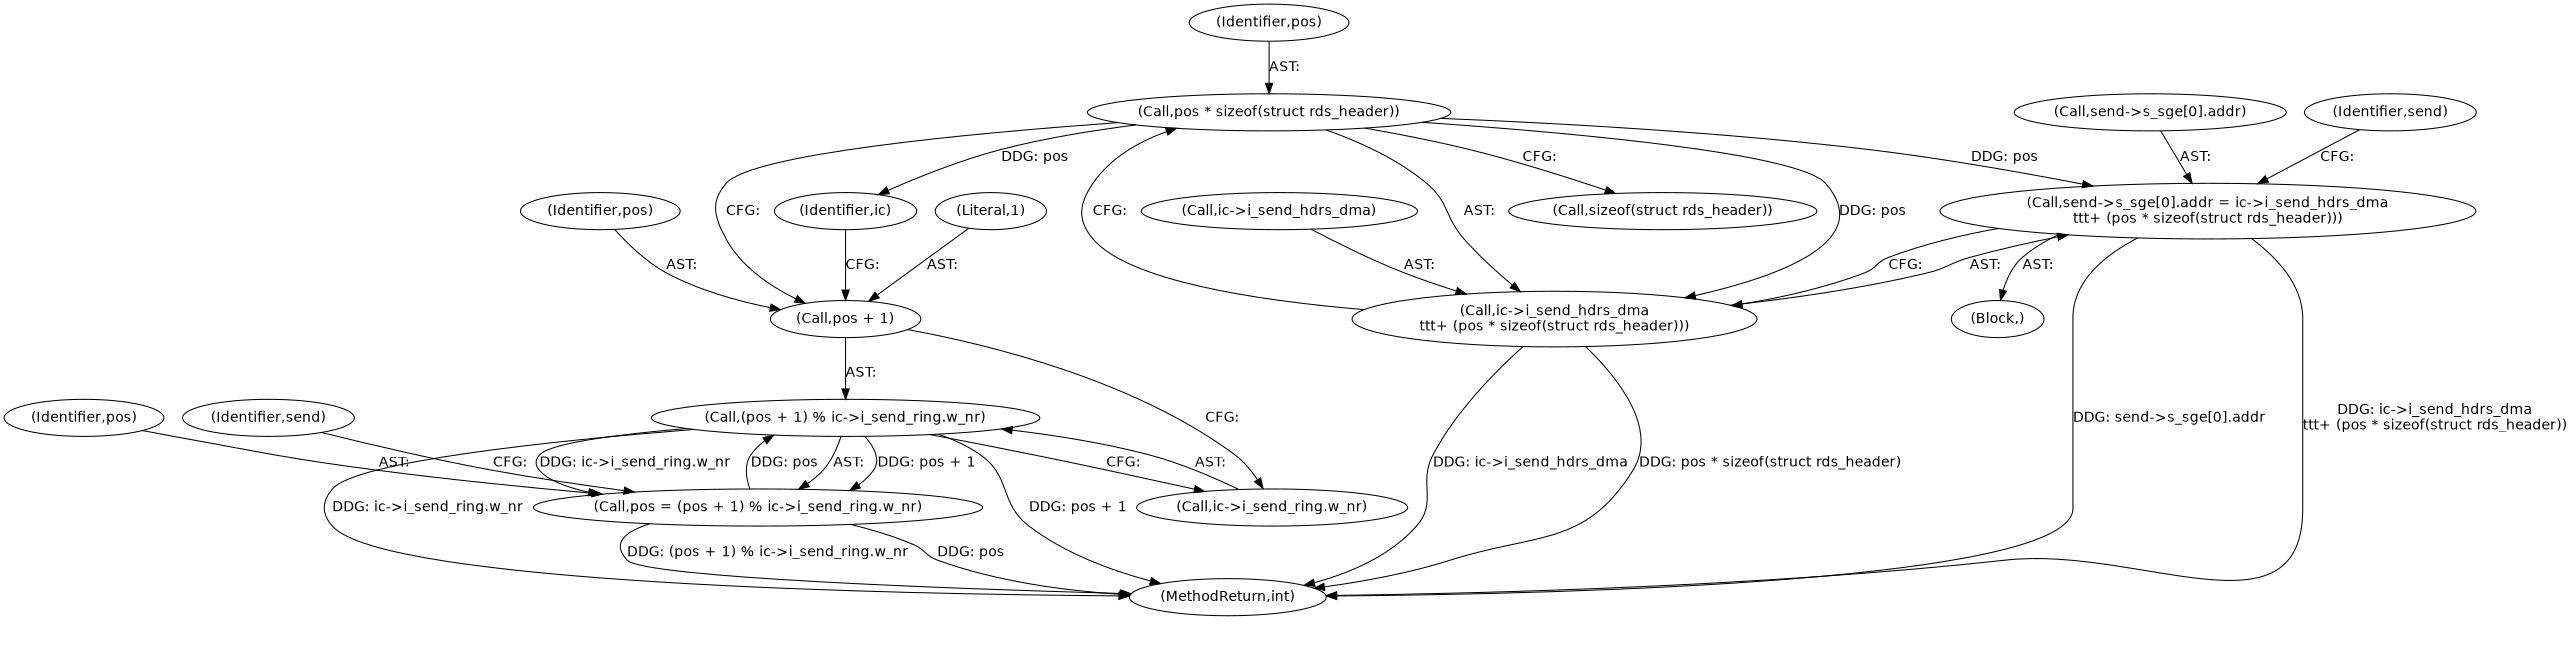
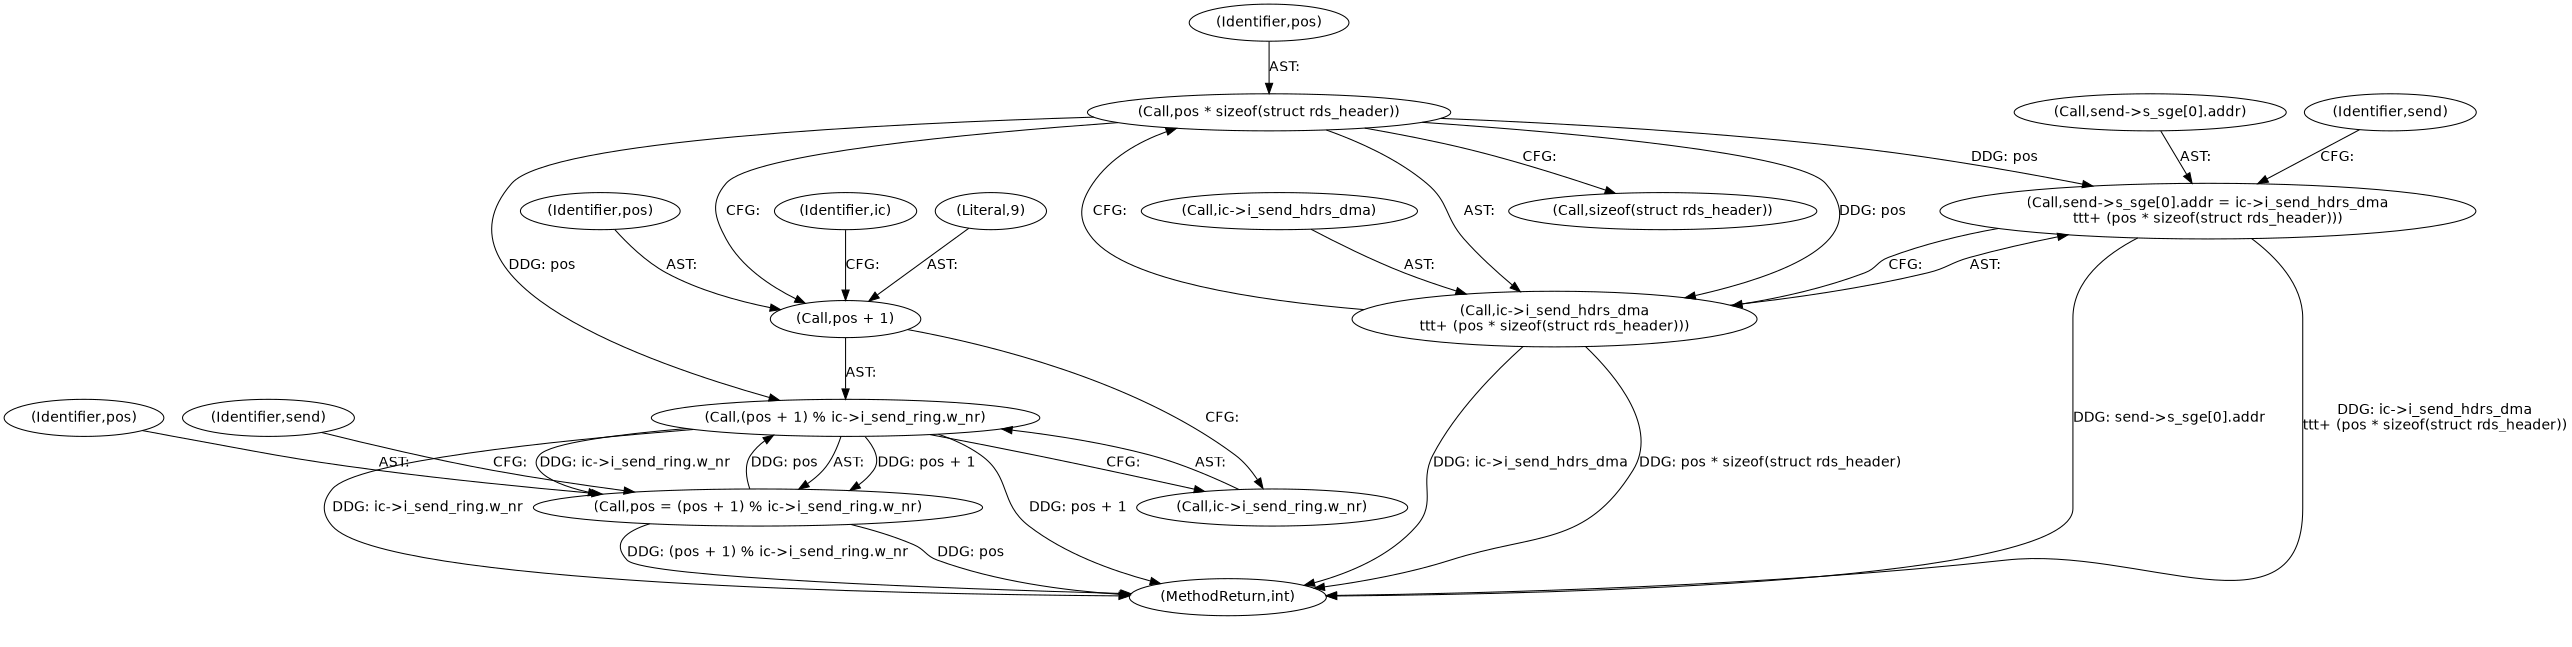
edge "(Call,pos * sizeof(struct rds_header))" -> "(Identifier,ic)": now "(Call,pos * sizeof(struct rds_header))" -> "(Call,(pos + 1) % ic->i_send_ring.w_nr)"
node "(Literal,1)": label "(Literal,1)" -> "(Literal,9)"
node "(Block,)": removed
